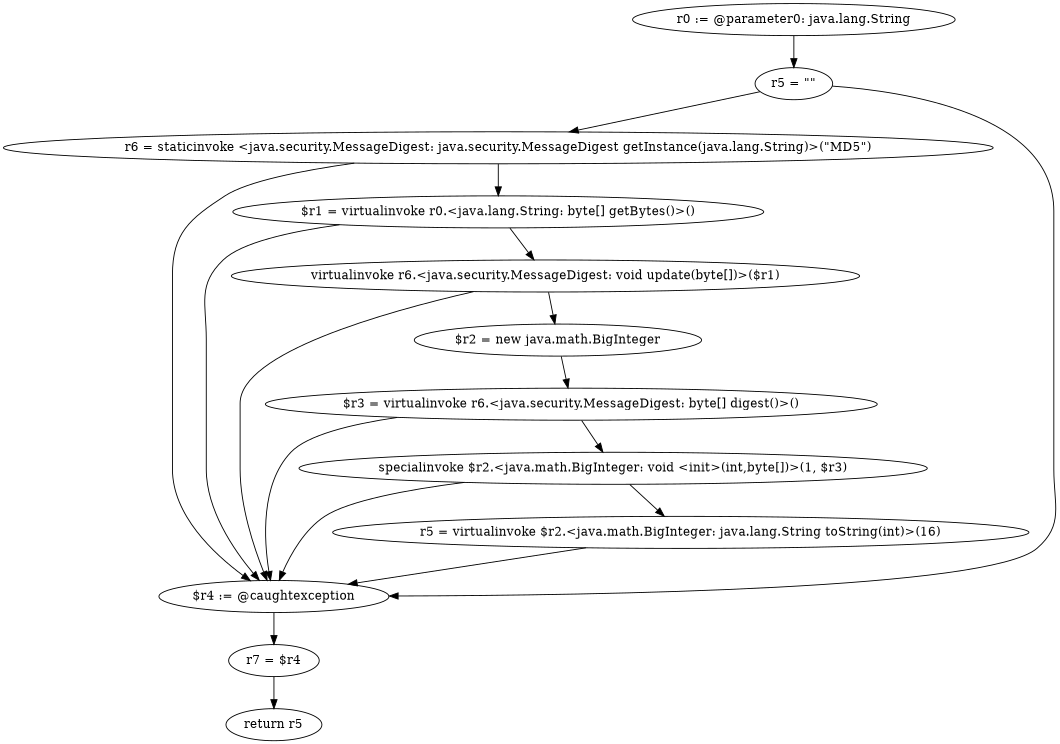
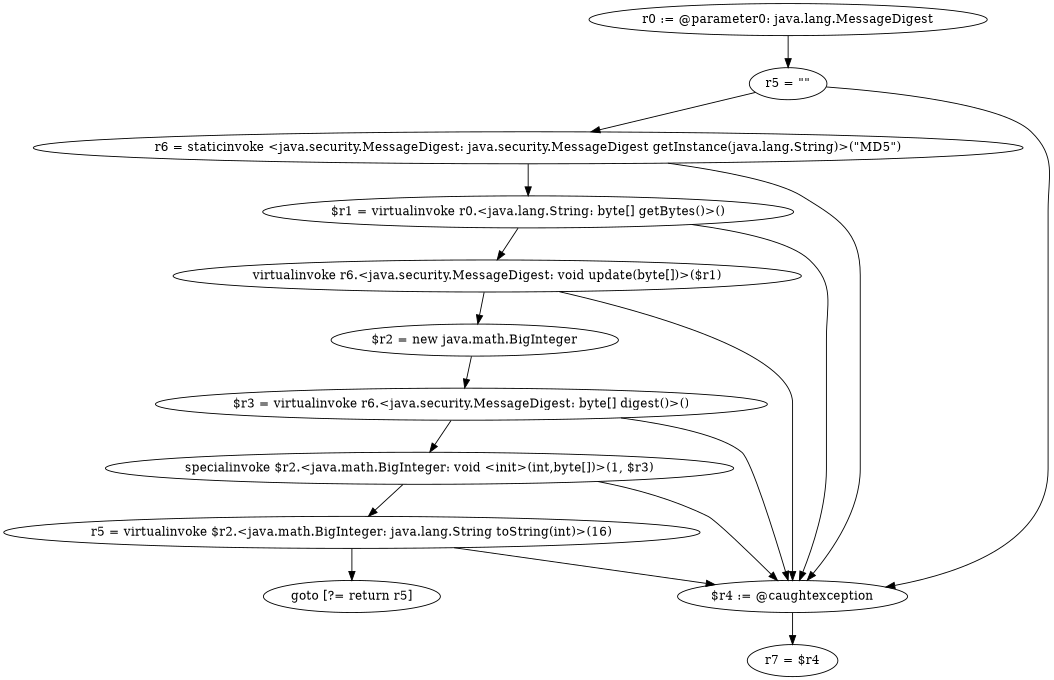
node "r0 := @parameter0: java.lang.String": label "r0 := @parameter0: java.lang.String" -> "r0 := @parameter0: java.lang.MessageDigest"
node "goto [?= return r5]": added
node "return r5": removed
